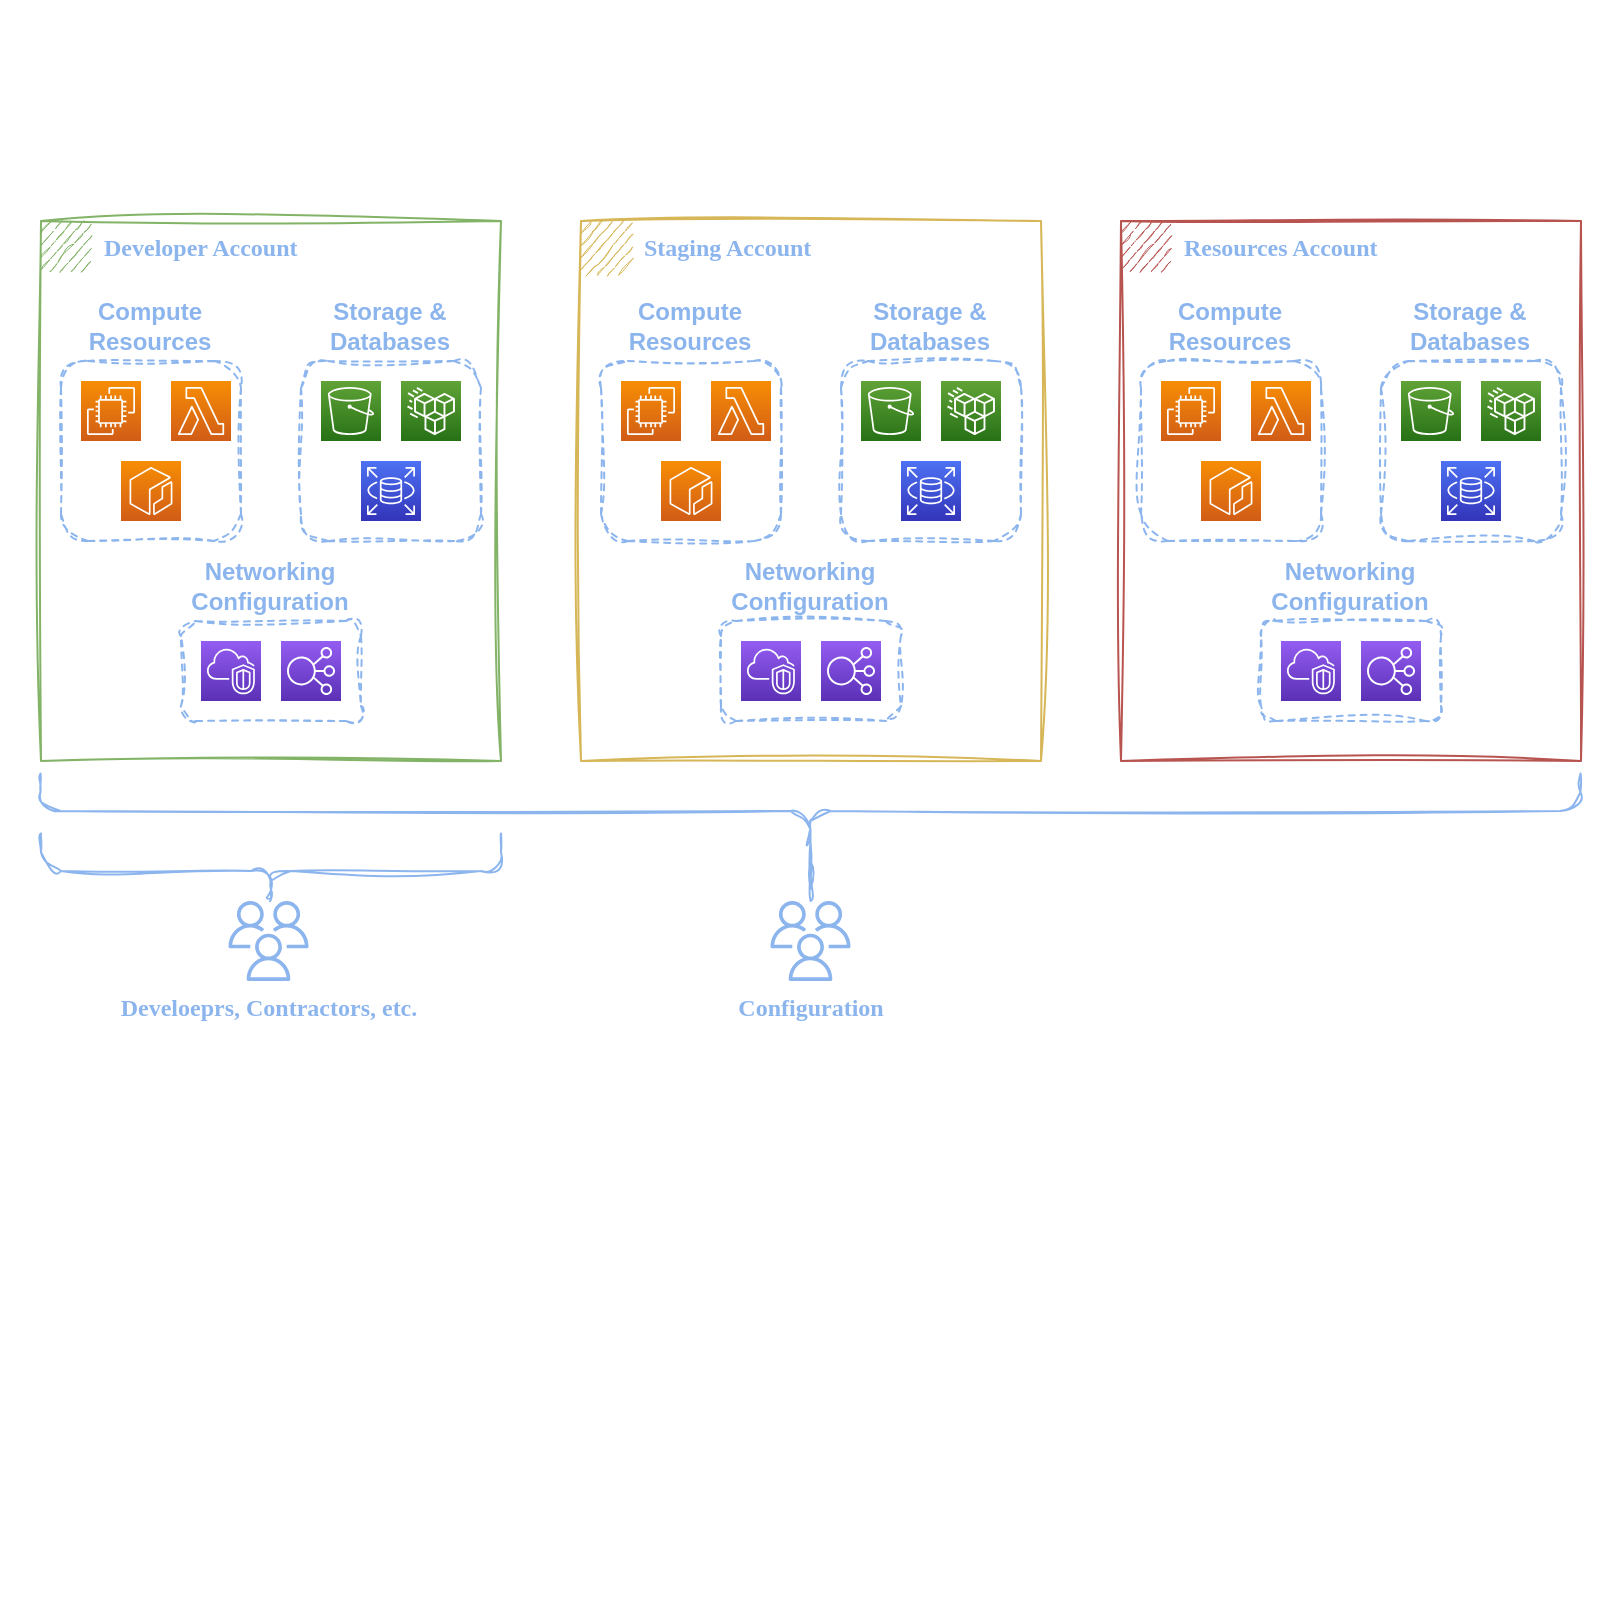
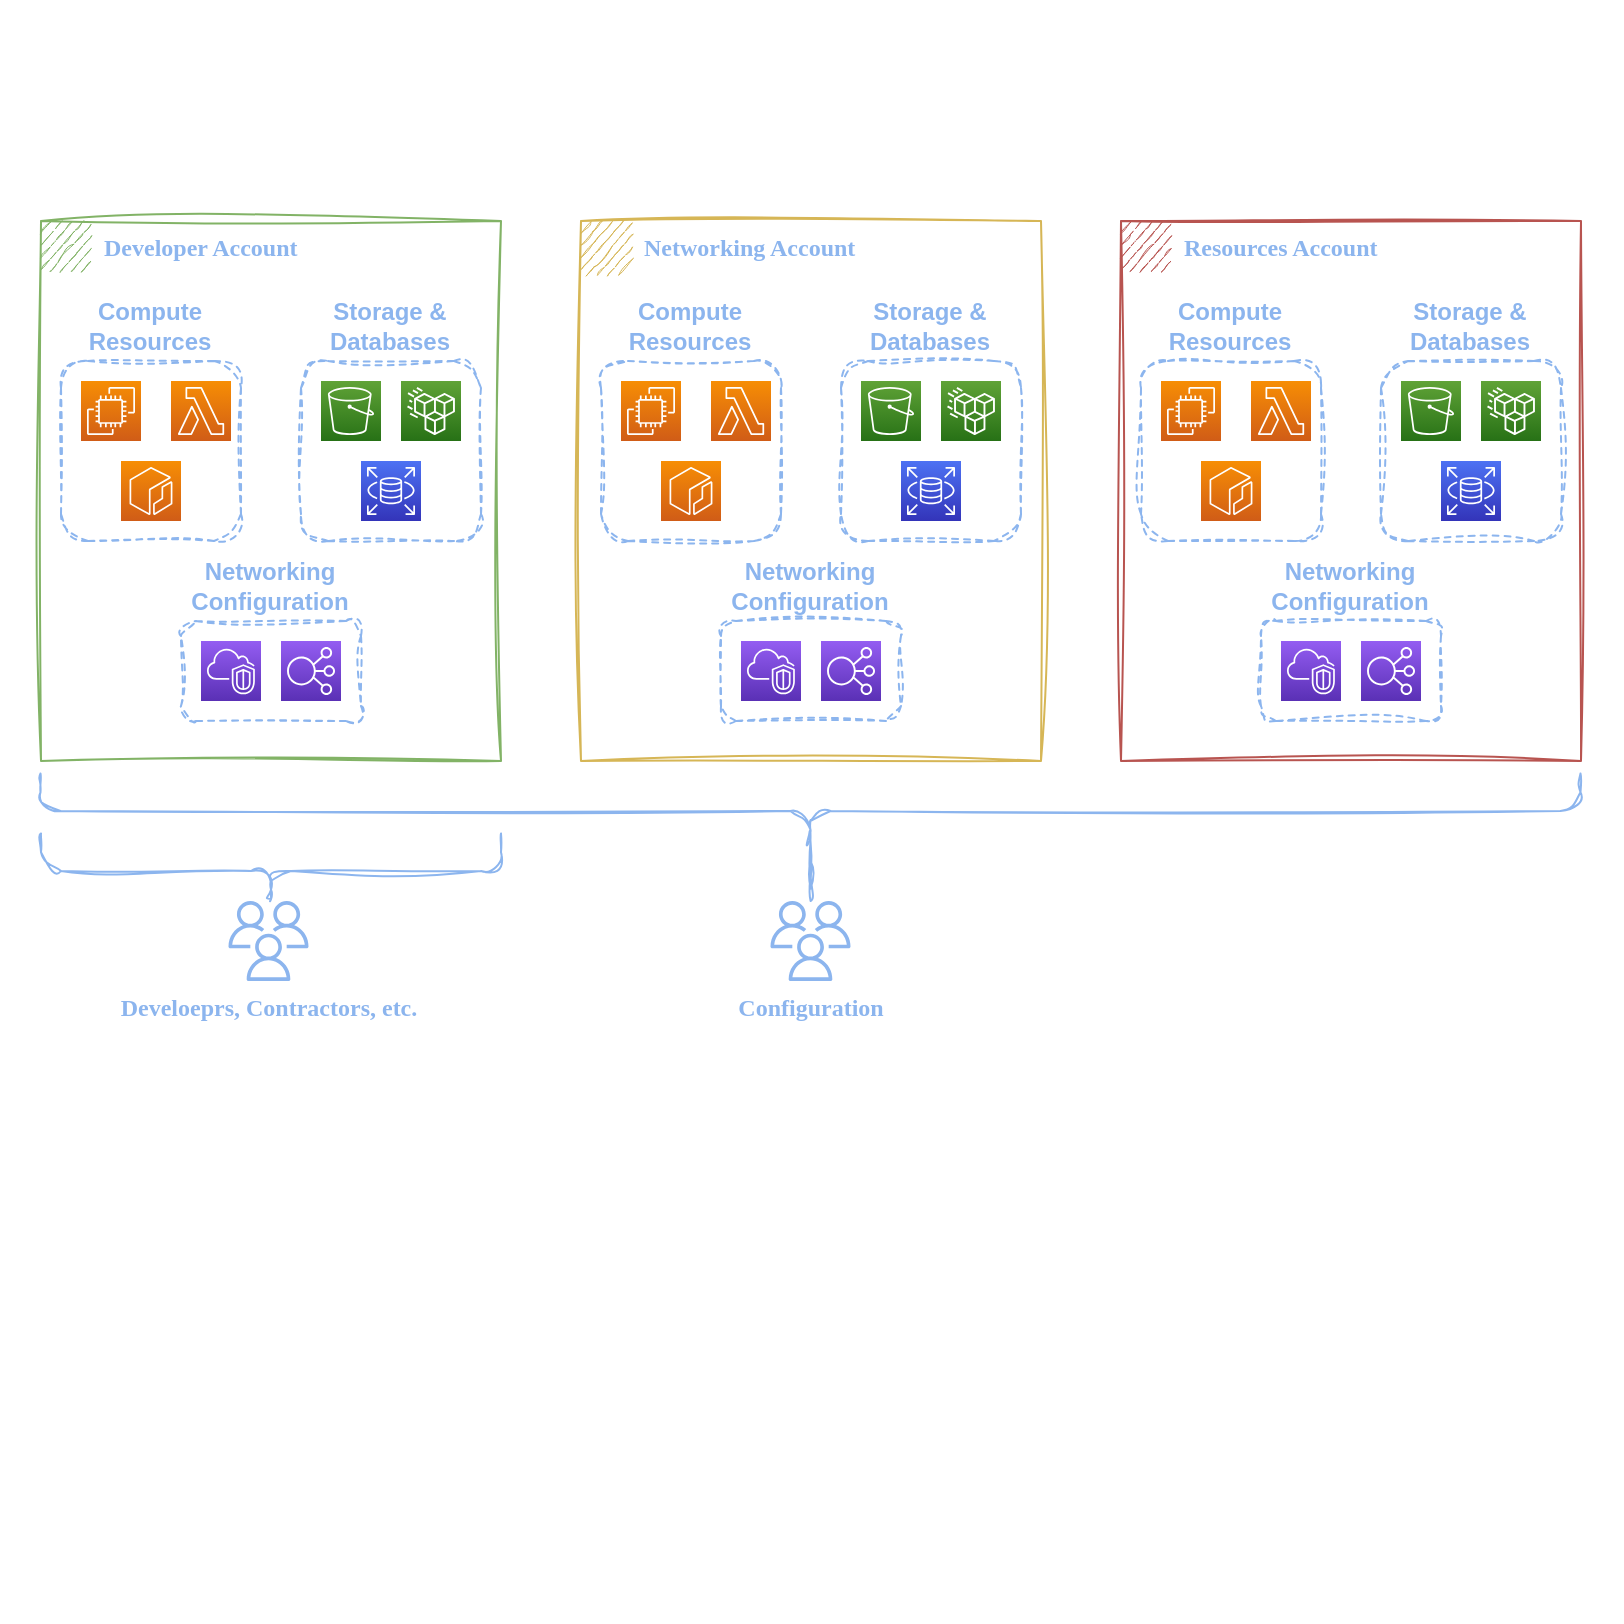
node "Staging Account": label "Staging Account" -> "Networking Account"
